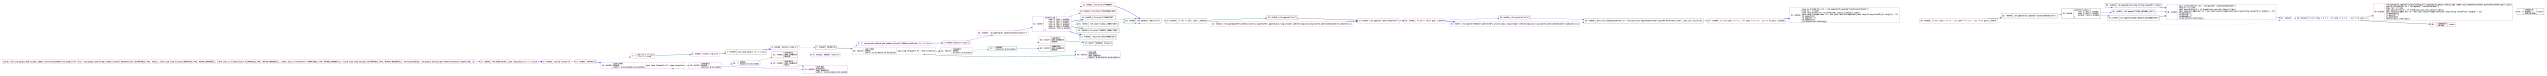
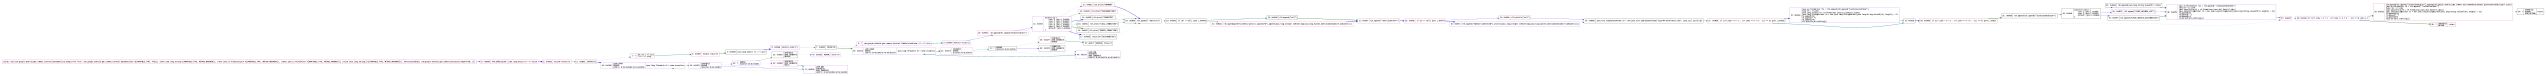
node "29: 0x00d2": added
